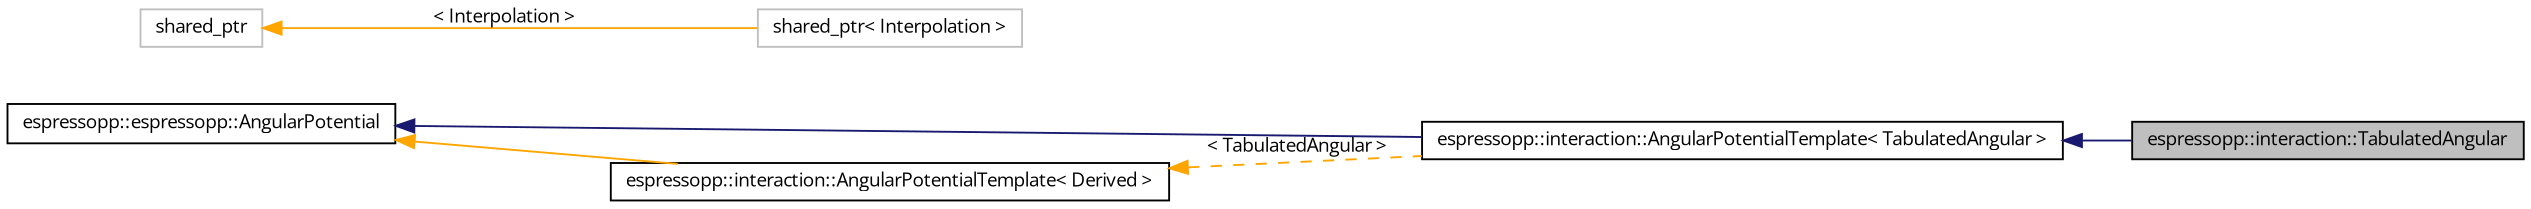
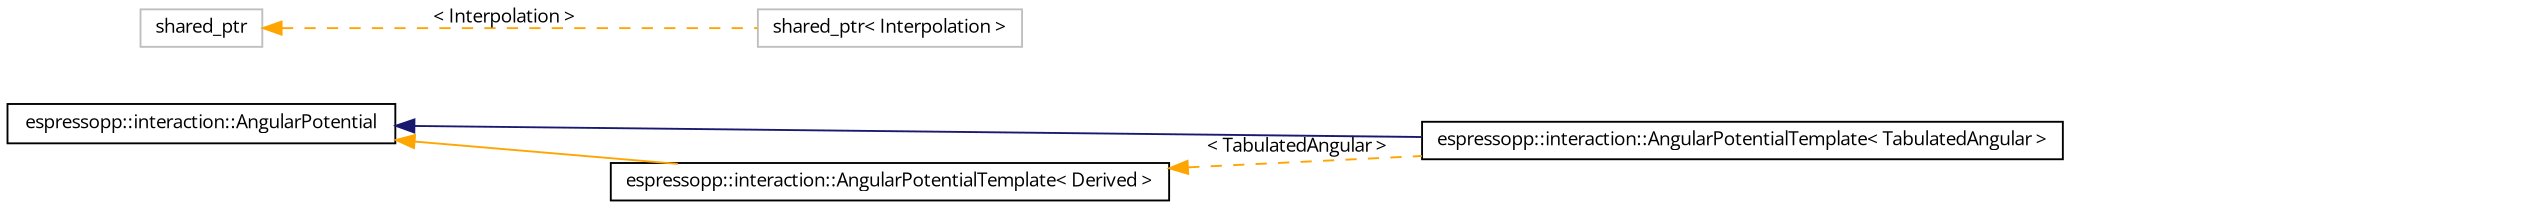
edge "shared_ptr< Interpolation >" -> "shared_ptr": style solid -> dashed
node "espressopp::espressopp::AngularPotential": label "espressopp::espressopp::AngularPotential" -> "espressopp::interaction::AngularPotential"
node "espressopp::interaction::TabulatedAngular": removed
